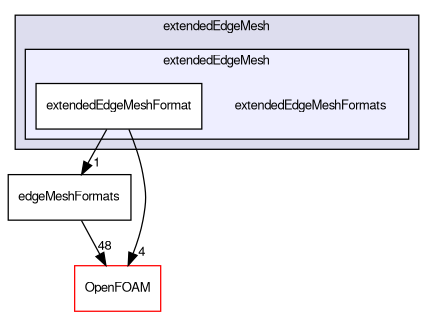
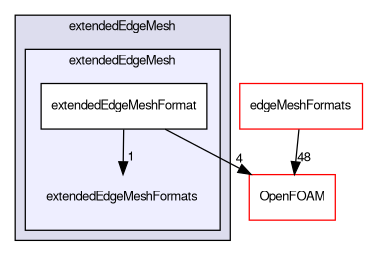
edge "extendedEdgeMeshFormat" -> "edgeMeshFormats": now "extendedEdgeMeshFormat" -> "extendedEdgeMeshFormats"
node "edgeMeshFormats": color black -> red
